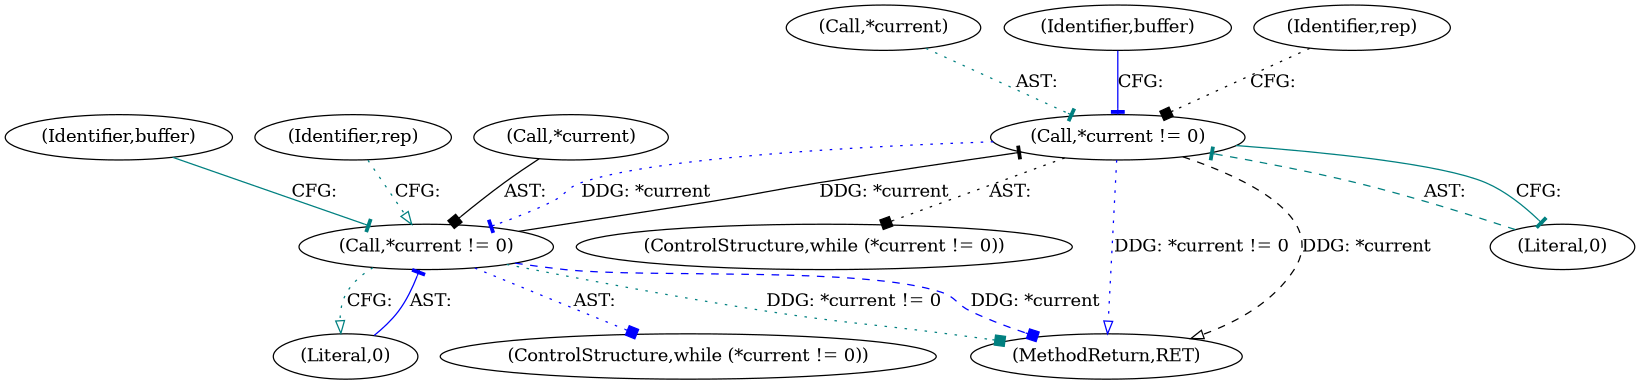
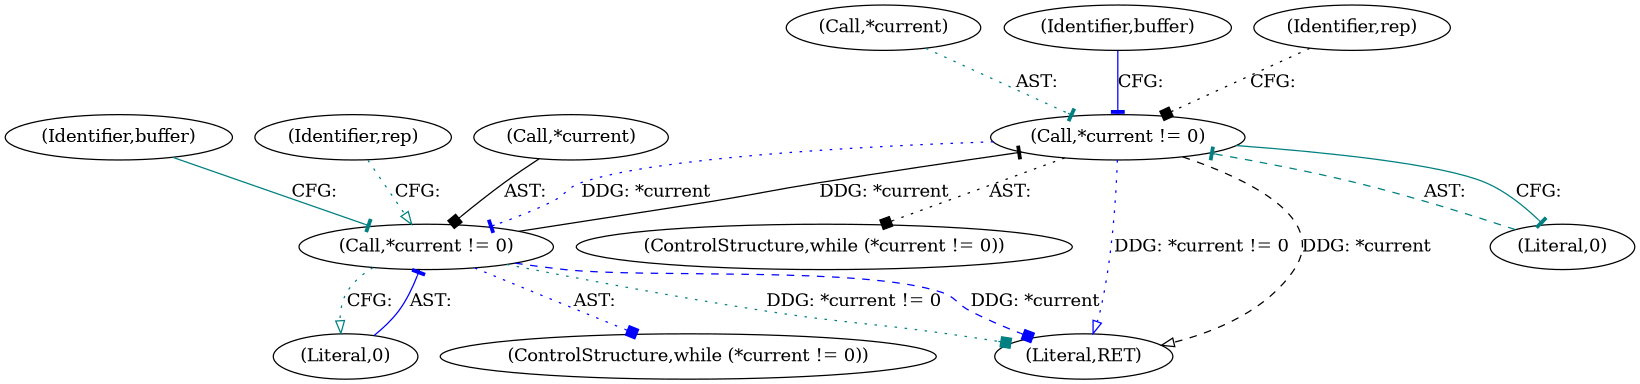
node "(MethodReturn,RET)": label "(MethodReturn,RET)" -> "(Literal,RET)"
